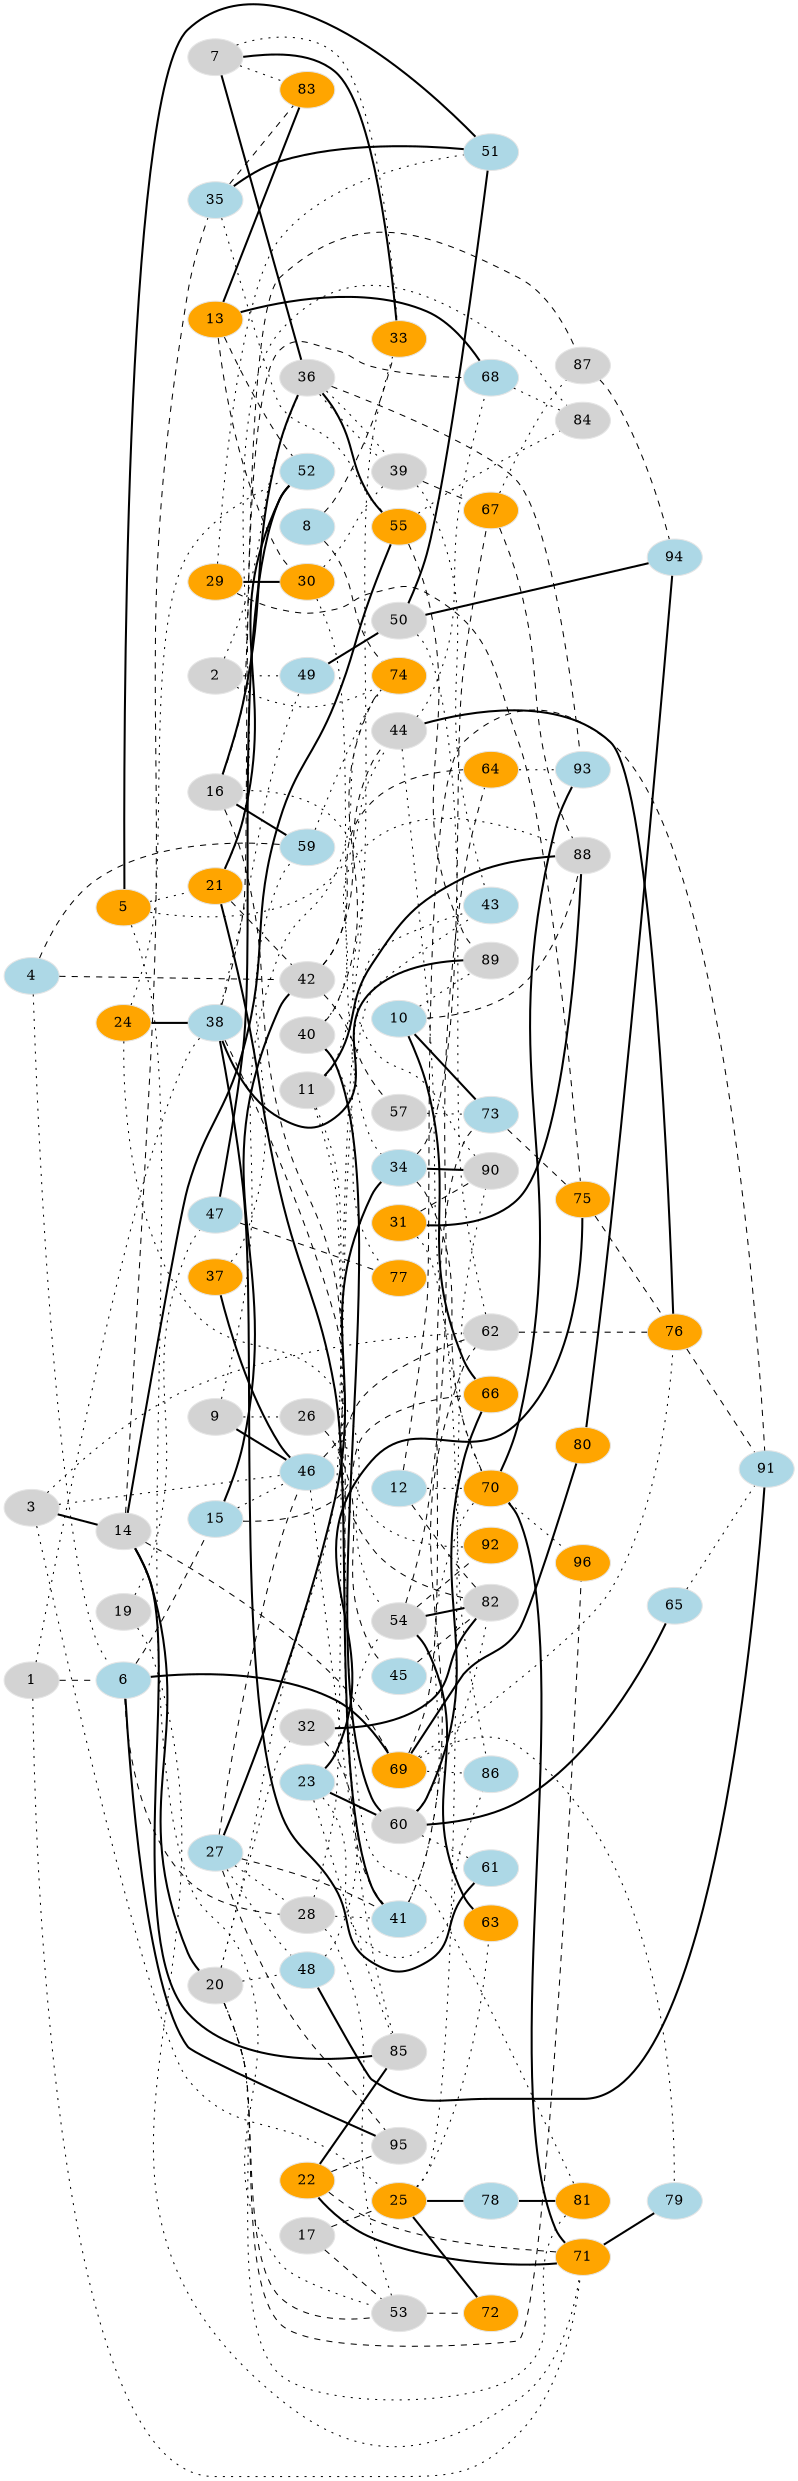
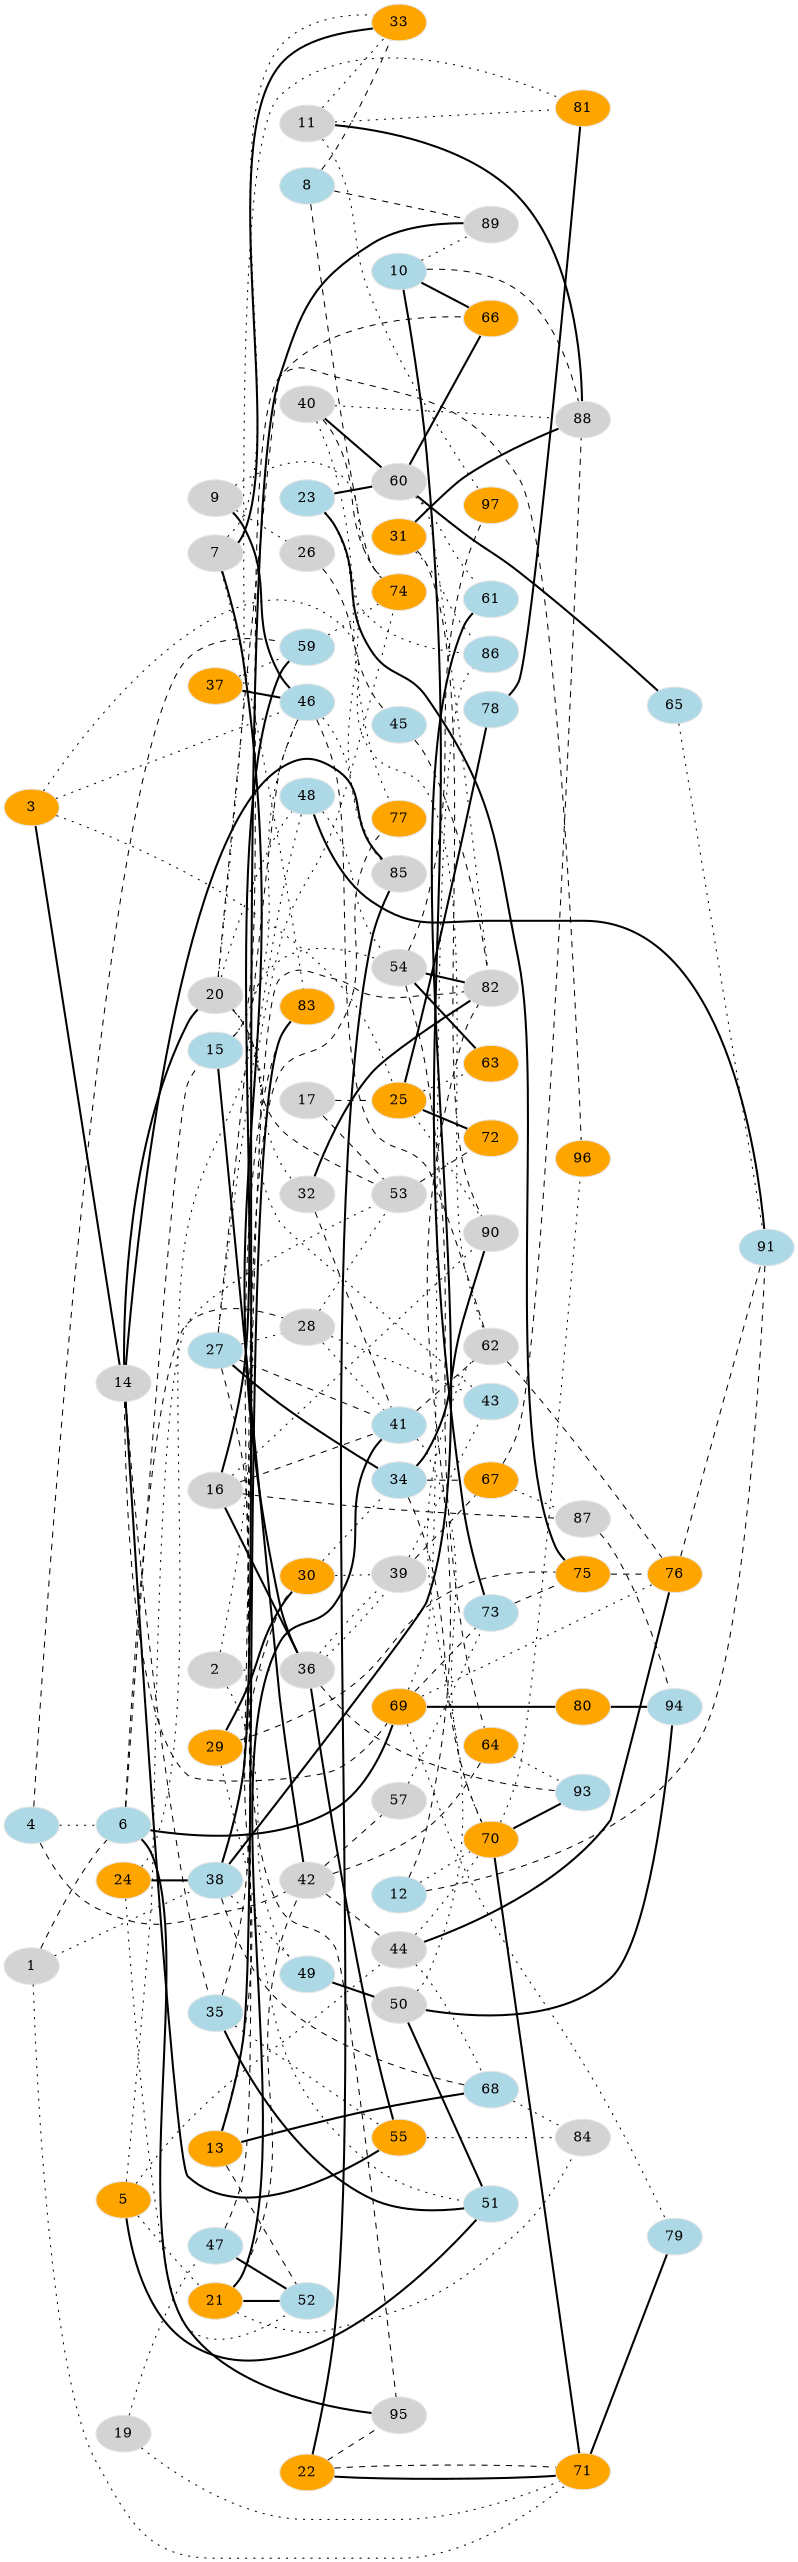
edge "55" -- "89": now "8" -- "89"
node "3": fillcolor lightgrey -> orange
node "92": label "92" -> "97"
